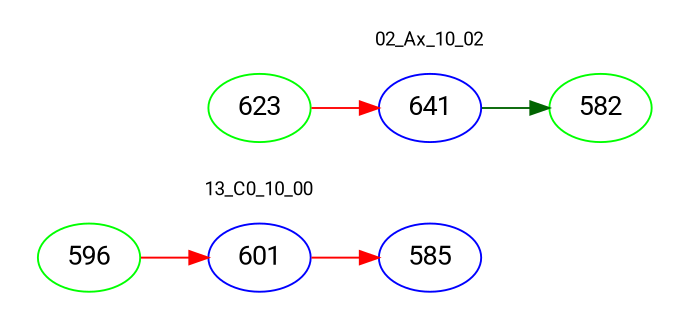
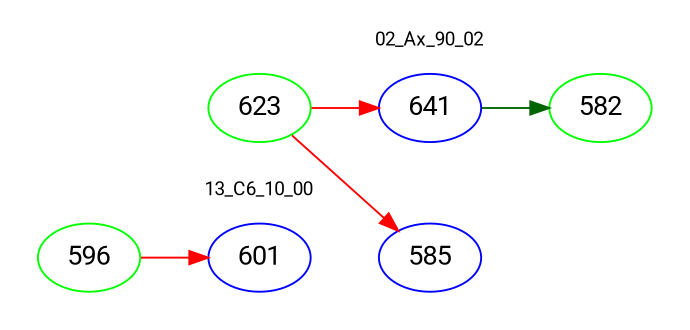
cluster "02_Ax_10_02": label "02_Ax_10_02" -> "02_Ax_90_02"
cluster "13_C0_10_00": label "13_C0_10_00" -> "13_C6_10_00"
edge "601" -> "585": now "623" -> "585"
